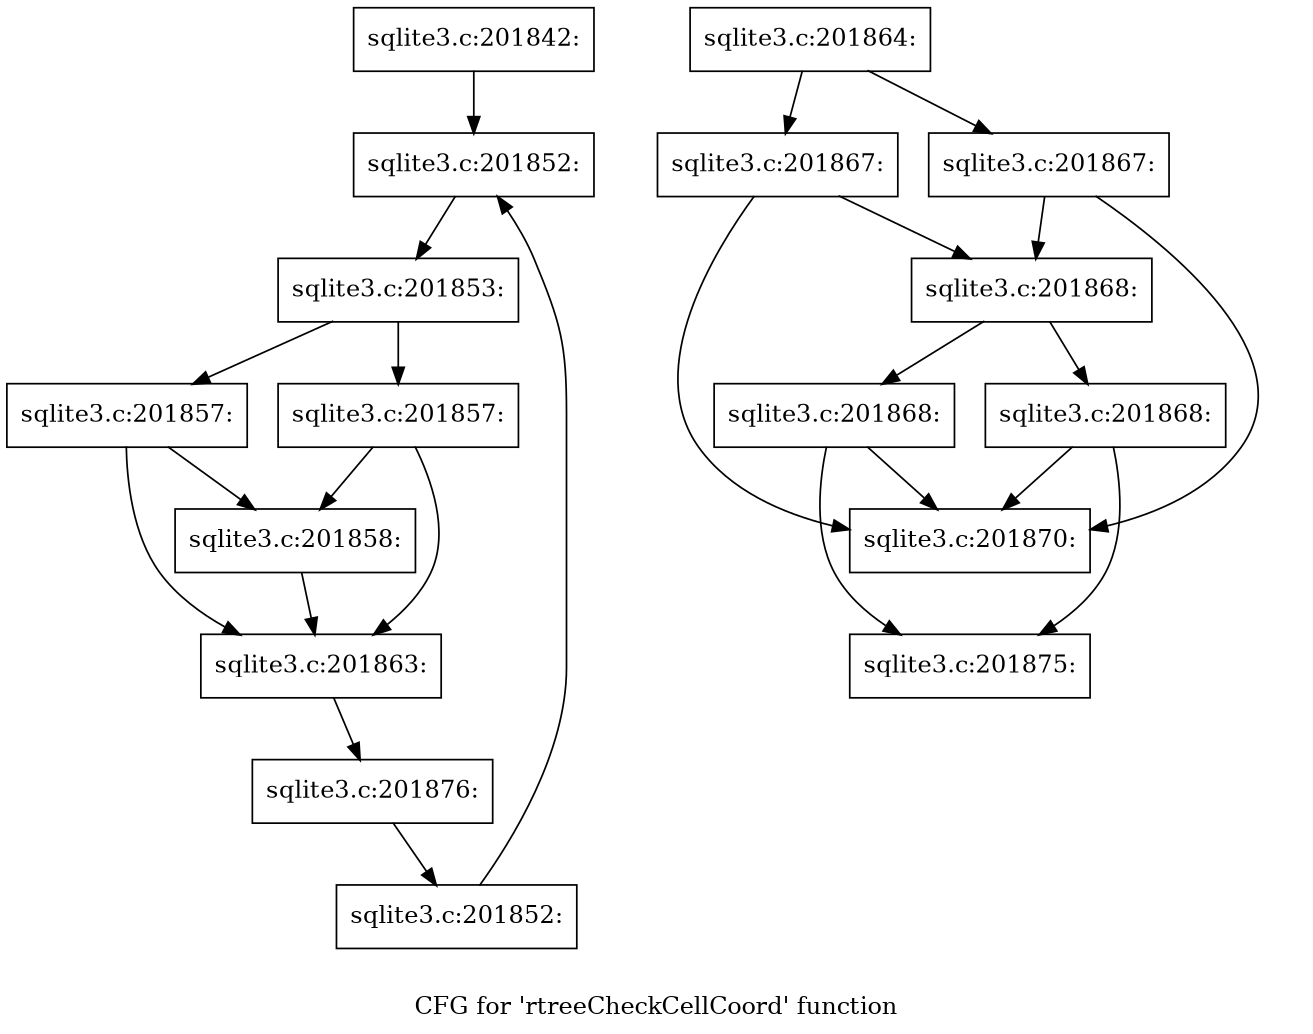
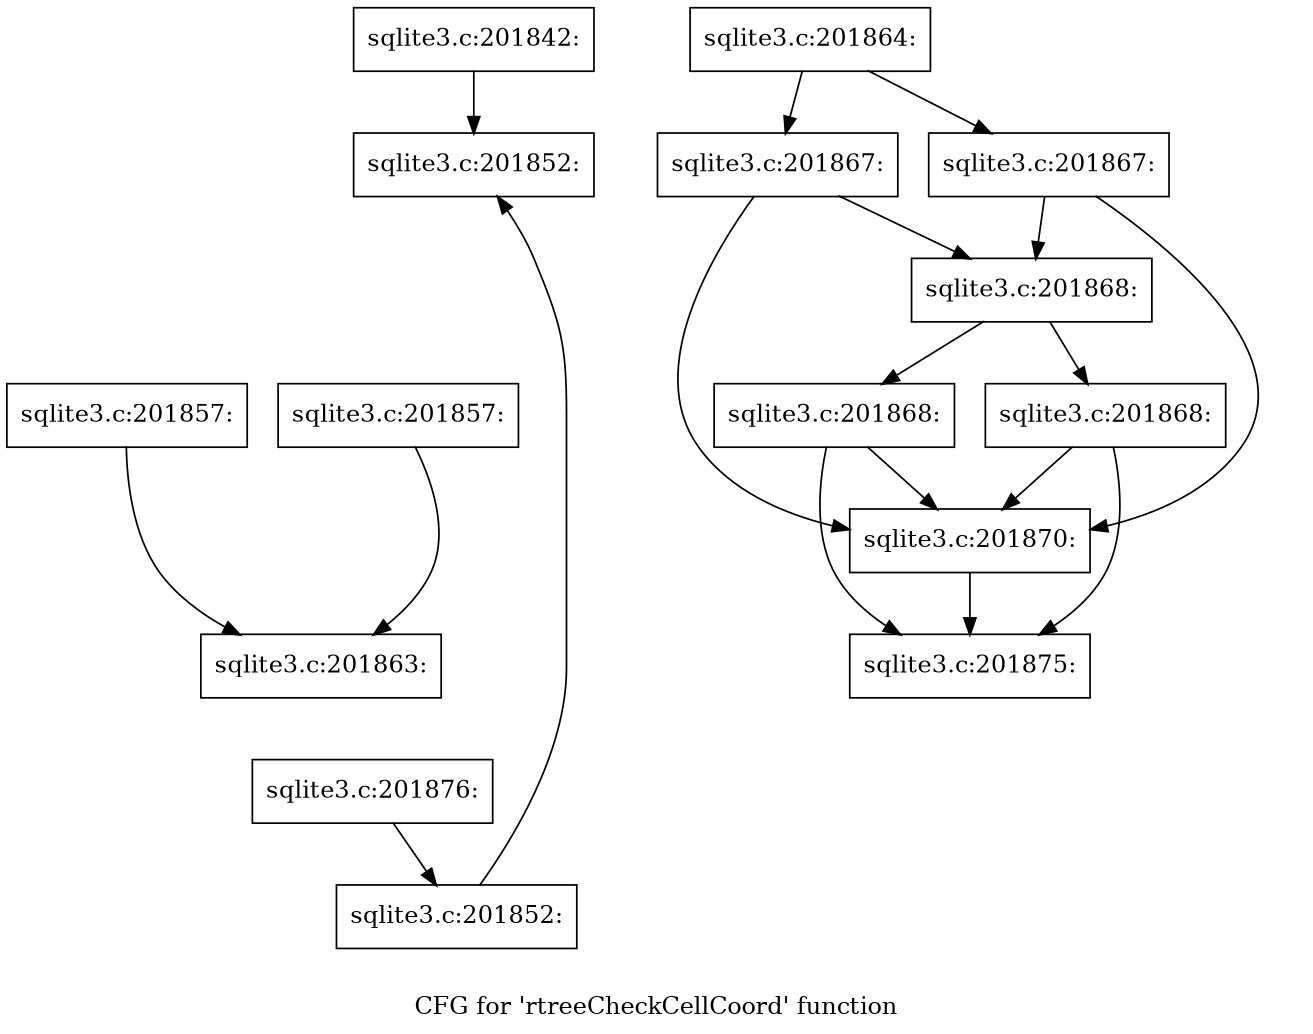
node "sqlite3.c:201853:": removed
node "sqlite3.c:201858:": removed
edge "sqlite3.c:201870:" -> "sqlite3.c:201875:": added
edge "sqlite3.c:201863:" -> "sqlite3.c:201876:": removed
